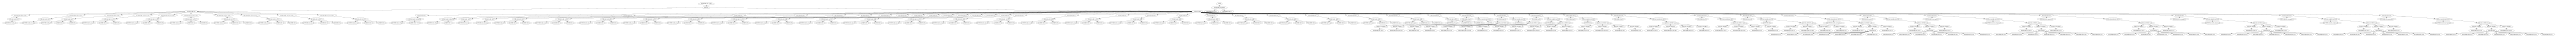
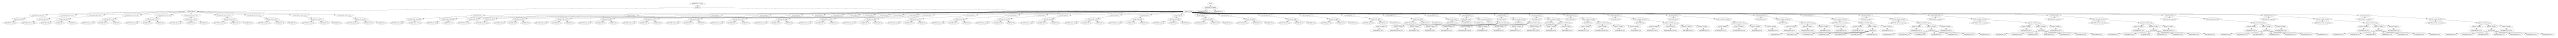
node "IDENTIFIERS:fifo4": added
node "IDENTIFIERS:inst_fltr_compute_f2": added
node "IDENTIFIERS:inst_fltr_compute_h1": added
node "IDENTIFIERS:inst_fltr_compute_h2": removed
